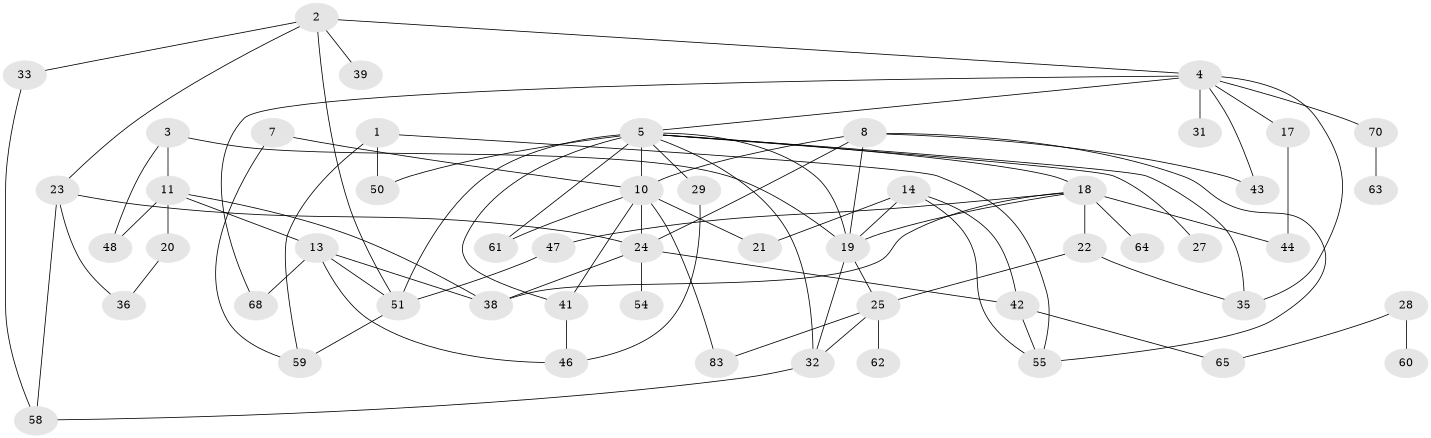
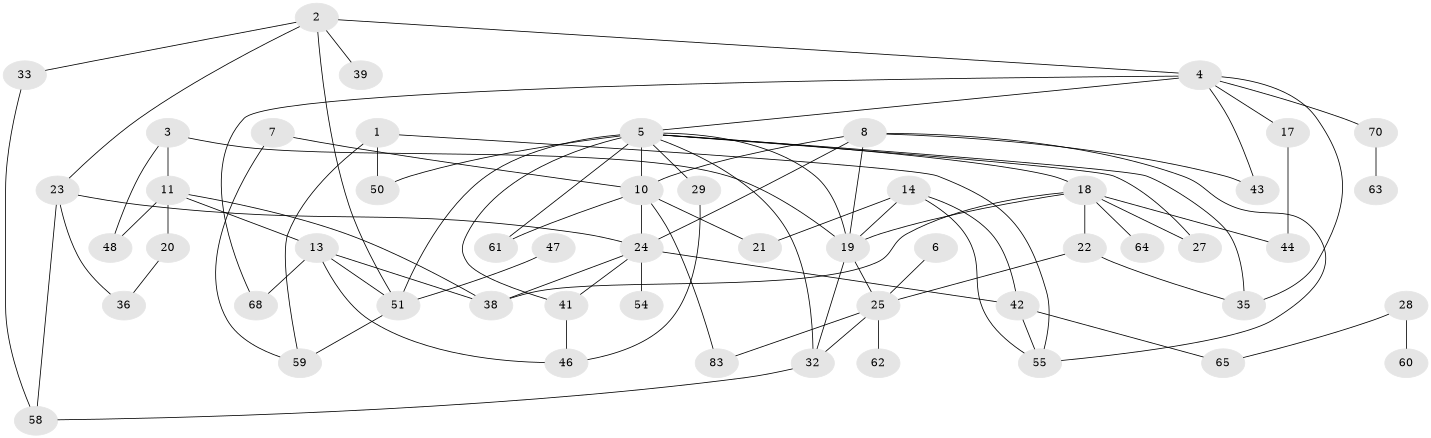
node "31": removed
edge "18" -- "47": now "18" -- "27"
edge "10" -- "41": now "24" -- "41"
node "6": added
